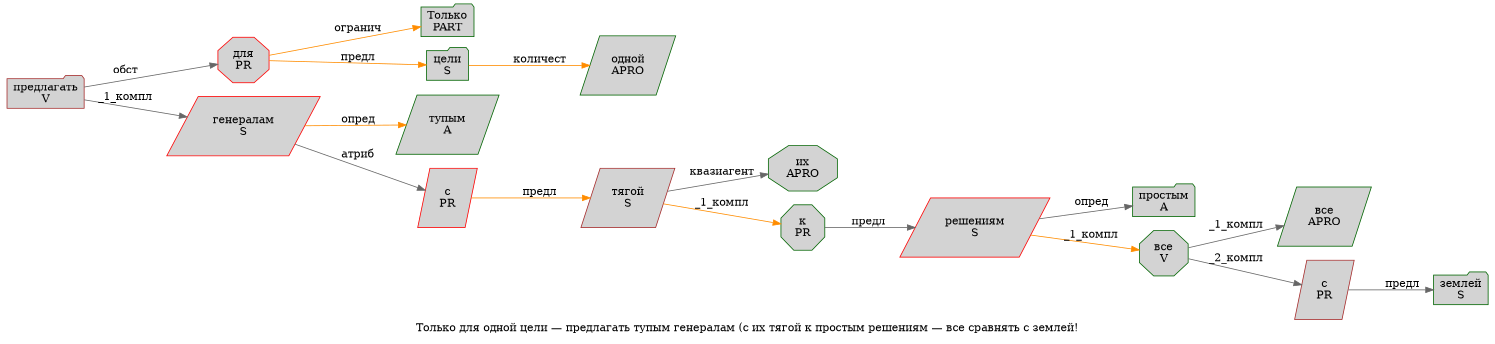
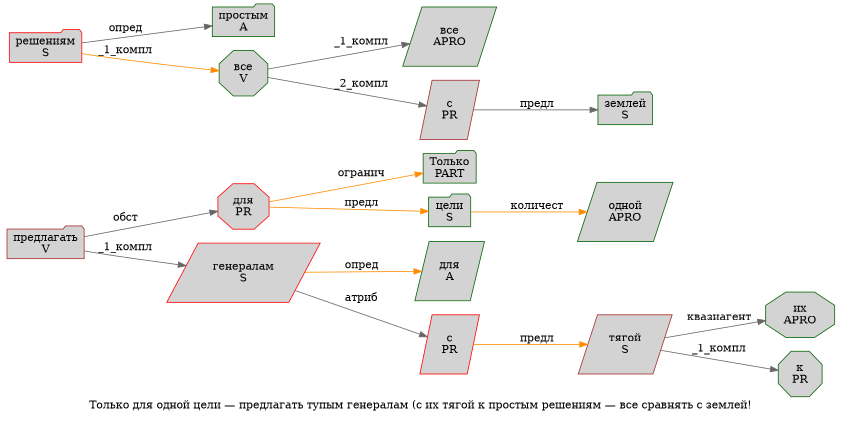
node "тупым A": label "тупым A" -> "для A"
edge "тягой S" -> "к PR": color darkorange -> gray40
edge "к PR" -> "решениям S": removed, label "предл"
node "решениям S": shape parallelogram -> folder
